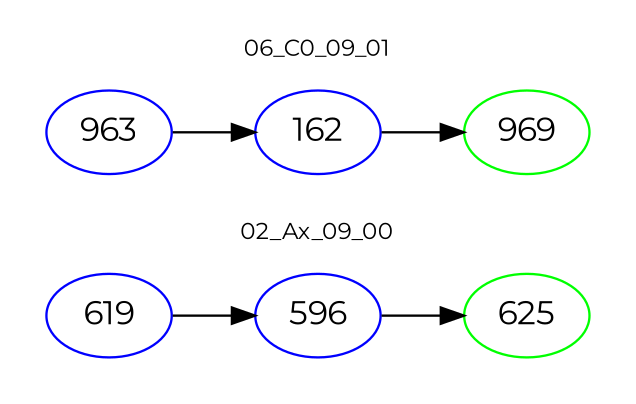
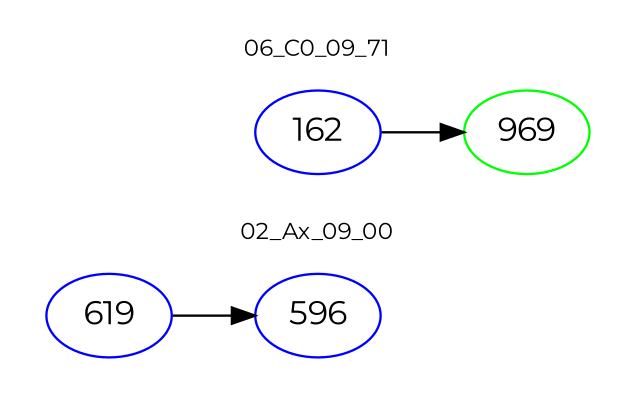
cluster "06_C0_09_01": label "06_C0_09_01" -> "06_C0_09_71"
node "963": removed
node "625": removed
